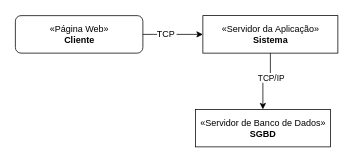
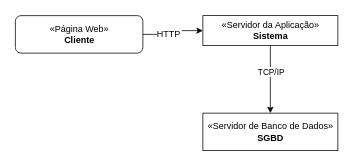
node "TCP": label "TCP" -> "HTTP"
node "«Servidor da Aplicação» Sistema": size 135x38 -> 135x30
node "«Servidor de Banco de Dados» SGBD": moved (263, 128) -> (270, 132)
